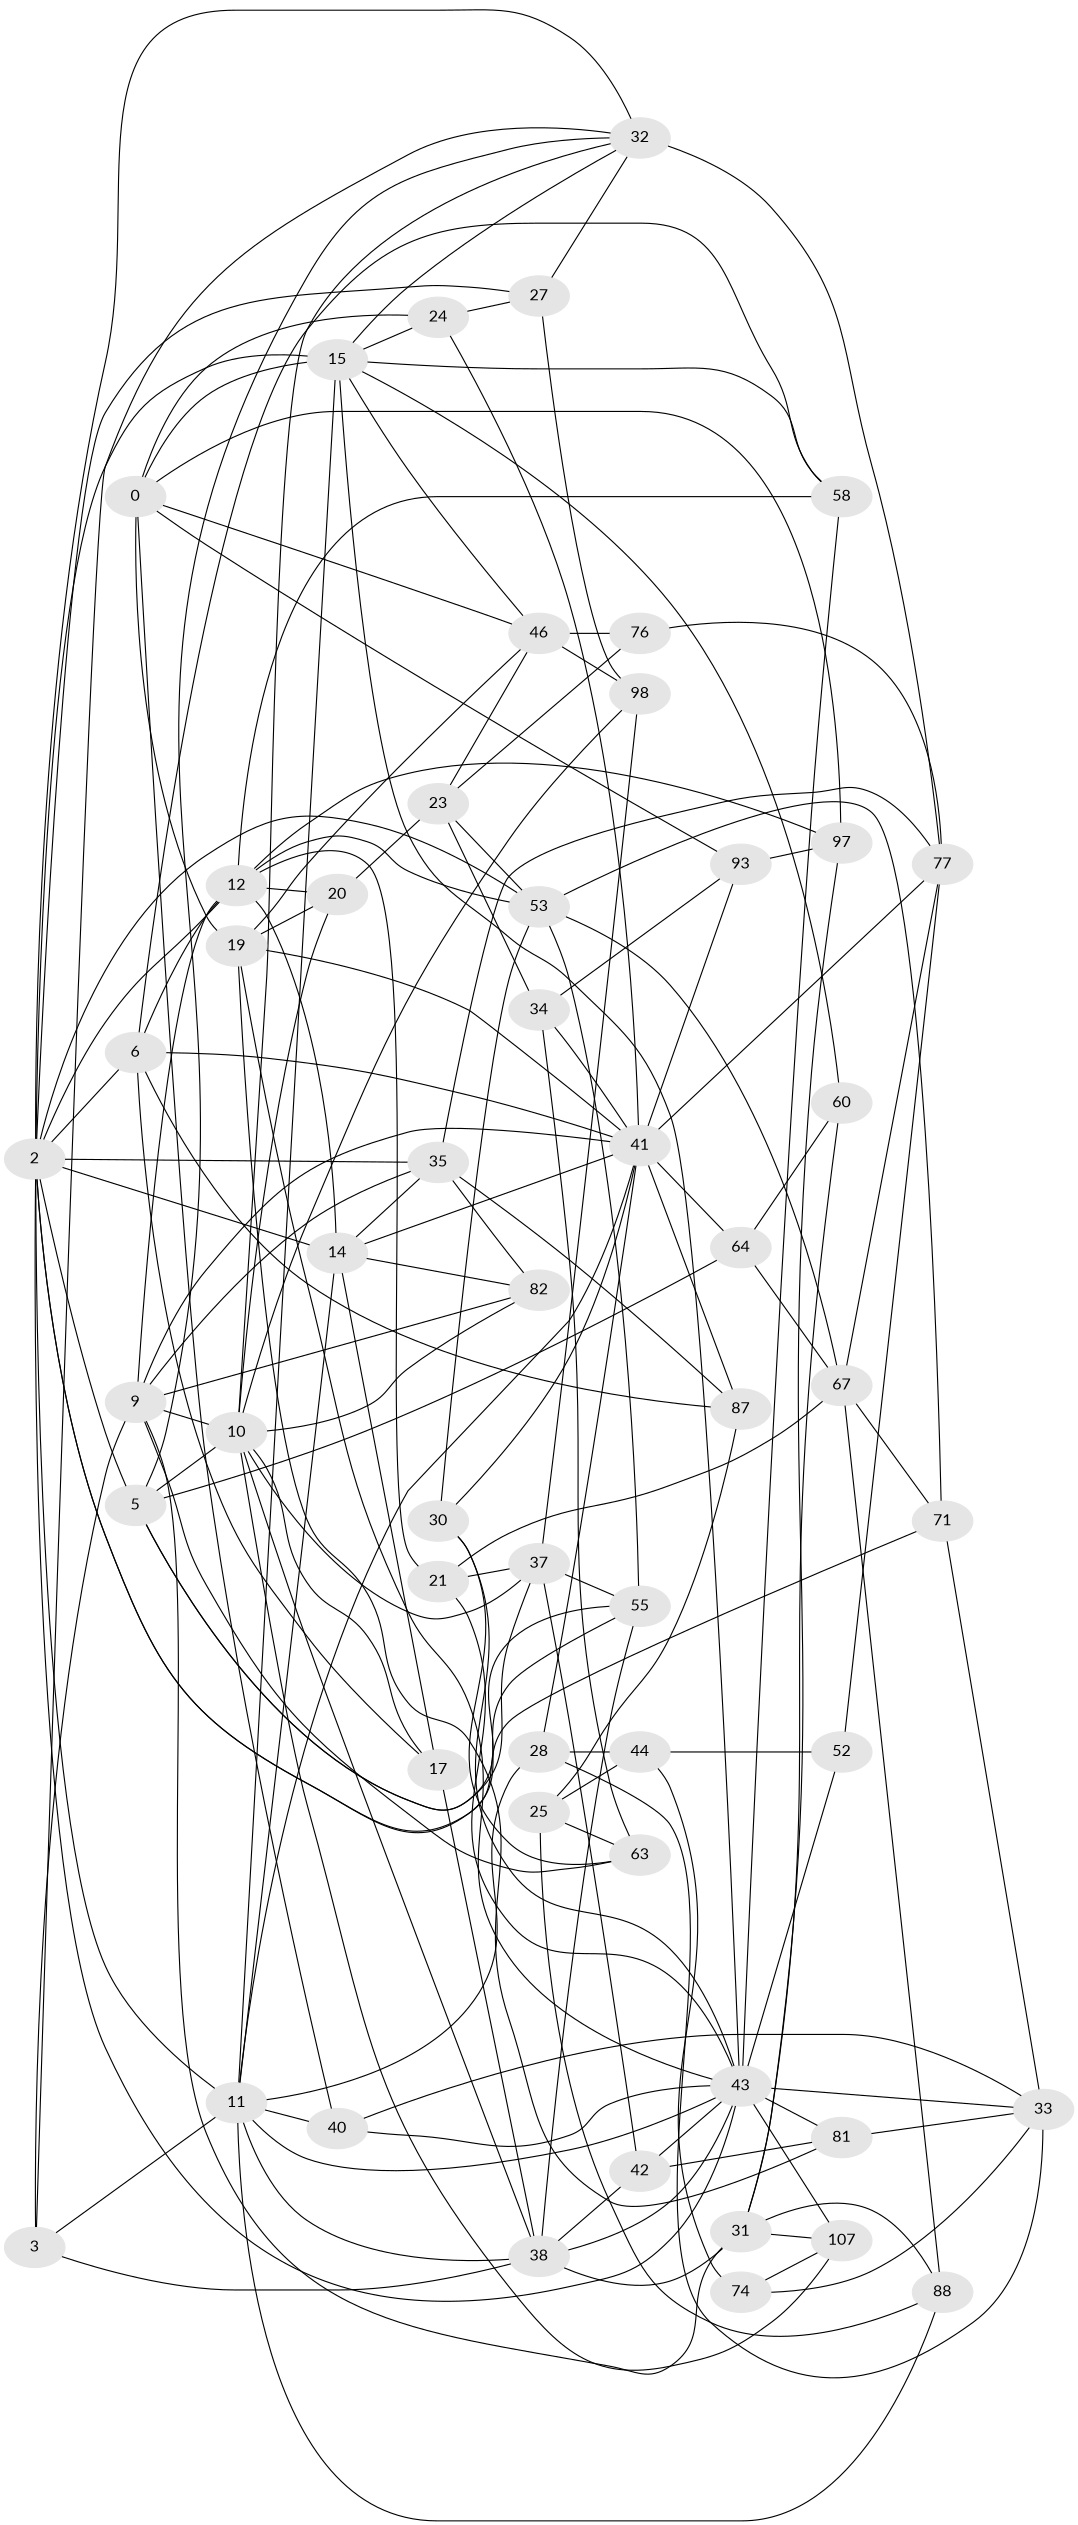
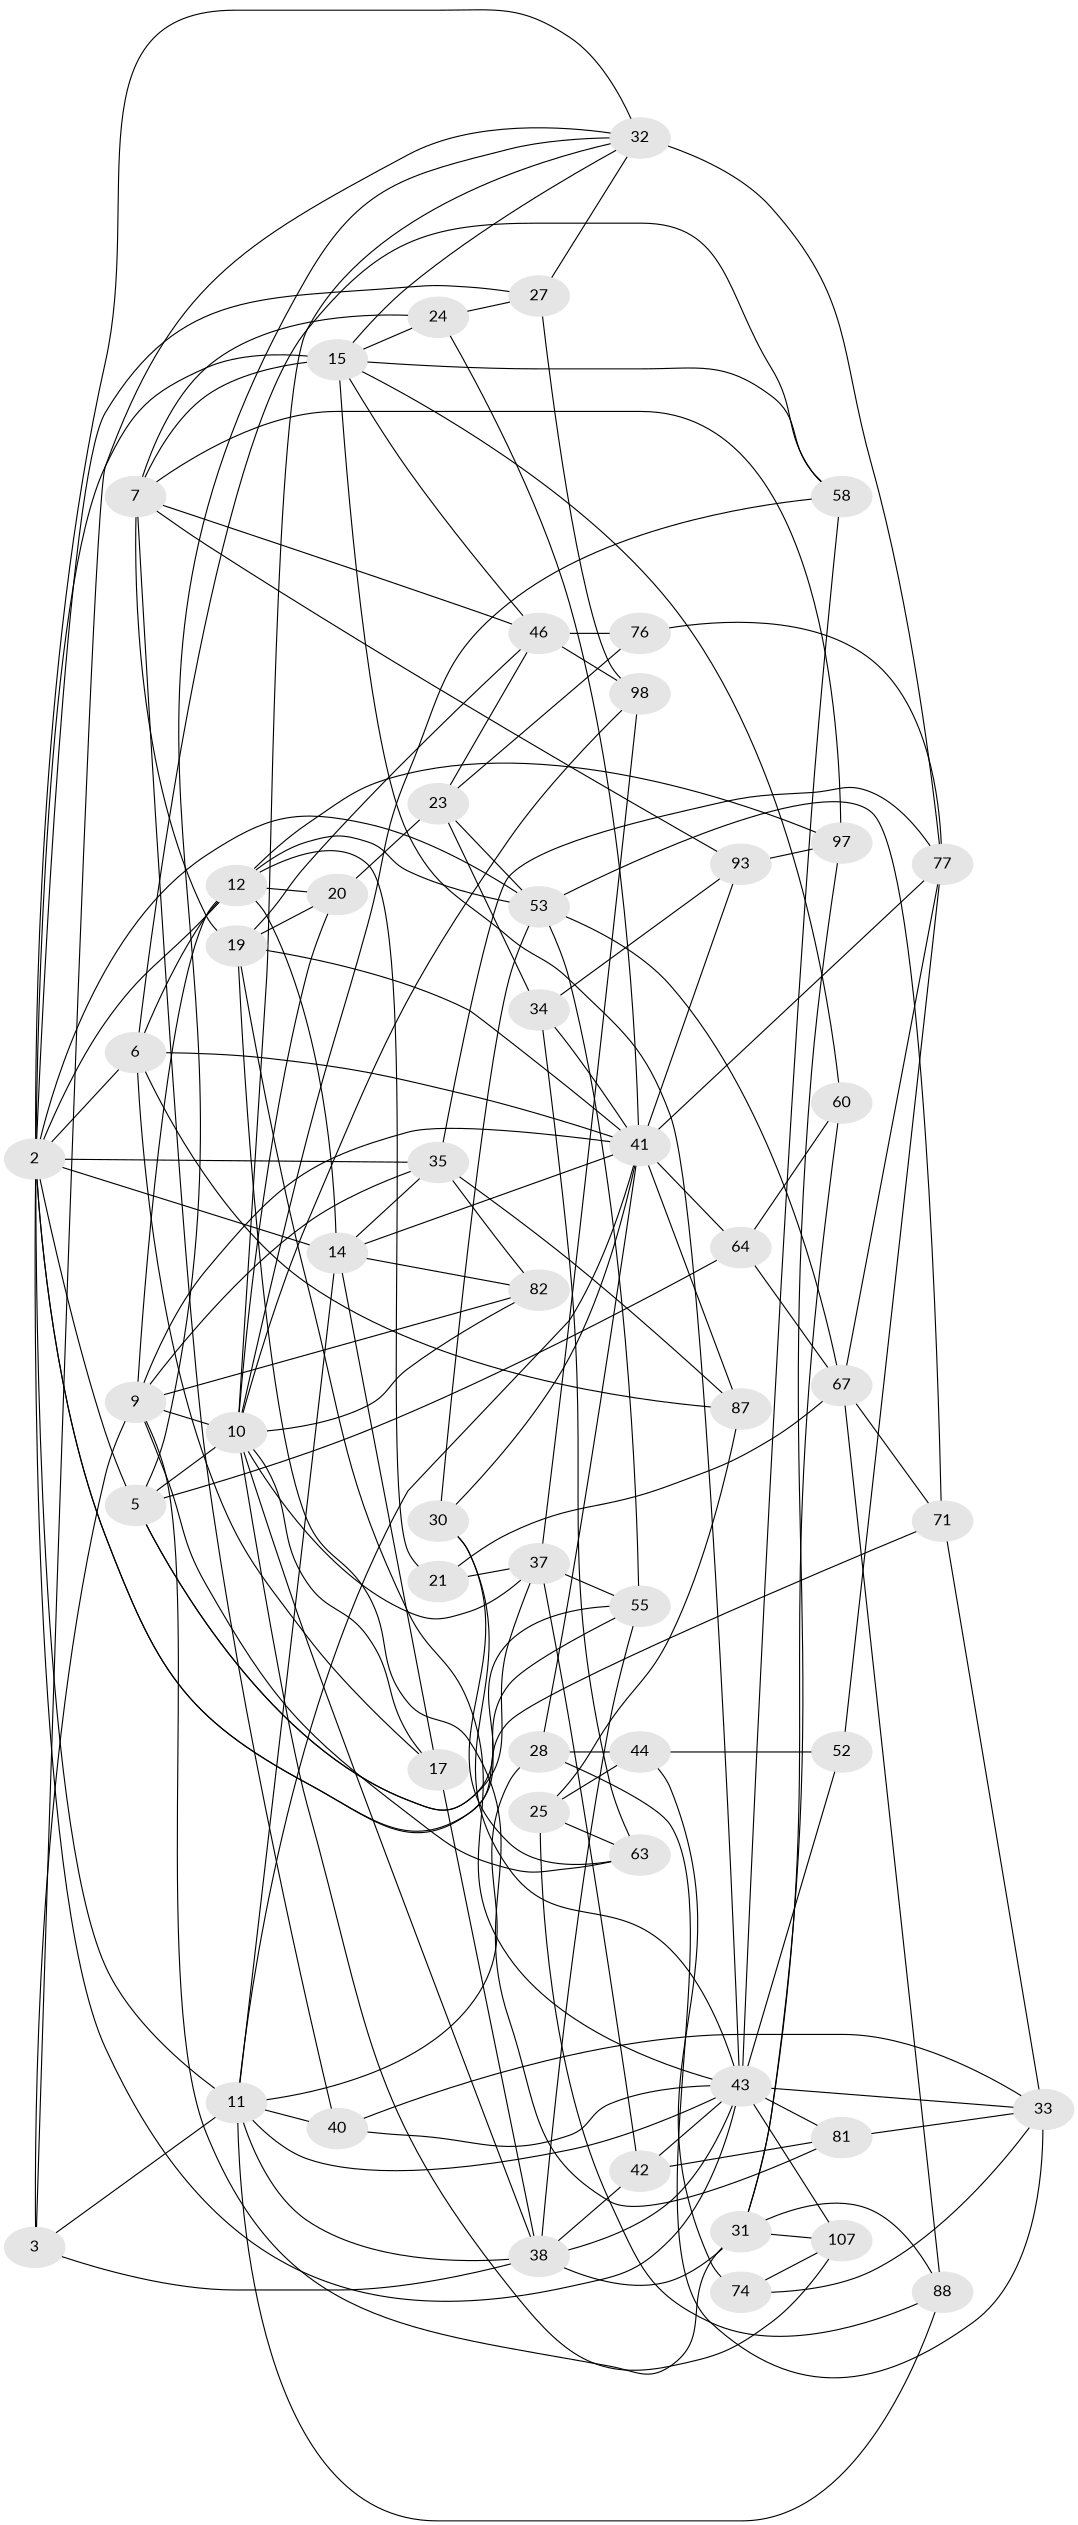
node "0": label "0" -> "7"
edge "58" -- "12": now "58" -- "10"
edge "15" -- "11": removed
edge "21" -- "43": removed
